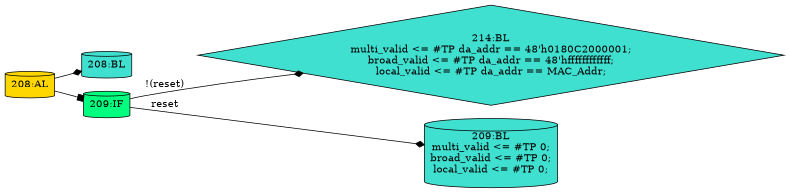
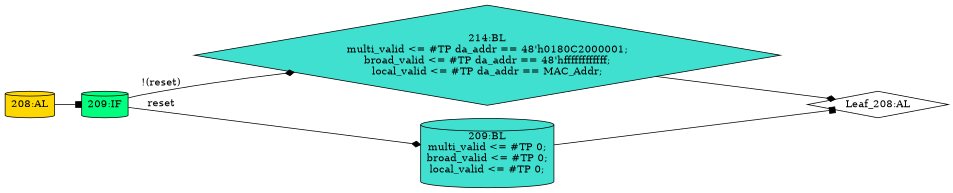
node "208:BL": removed
node "Leaf_208:AL": added
